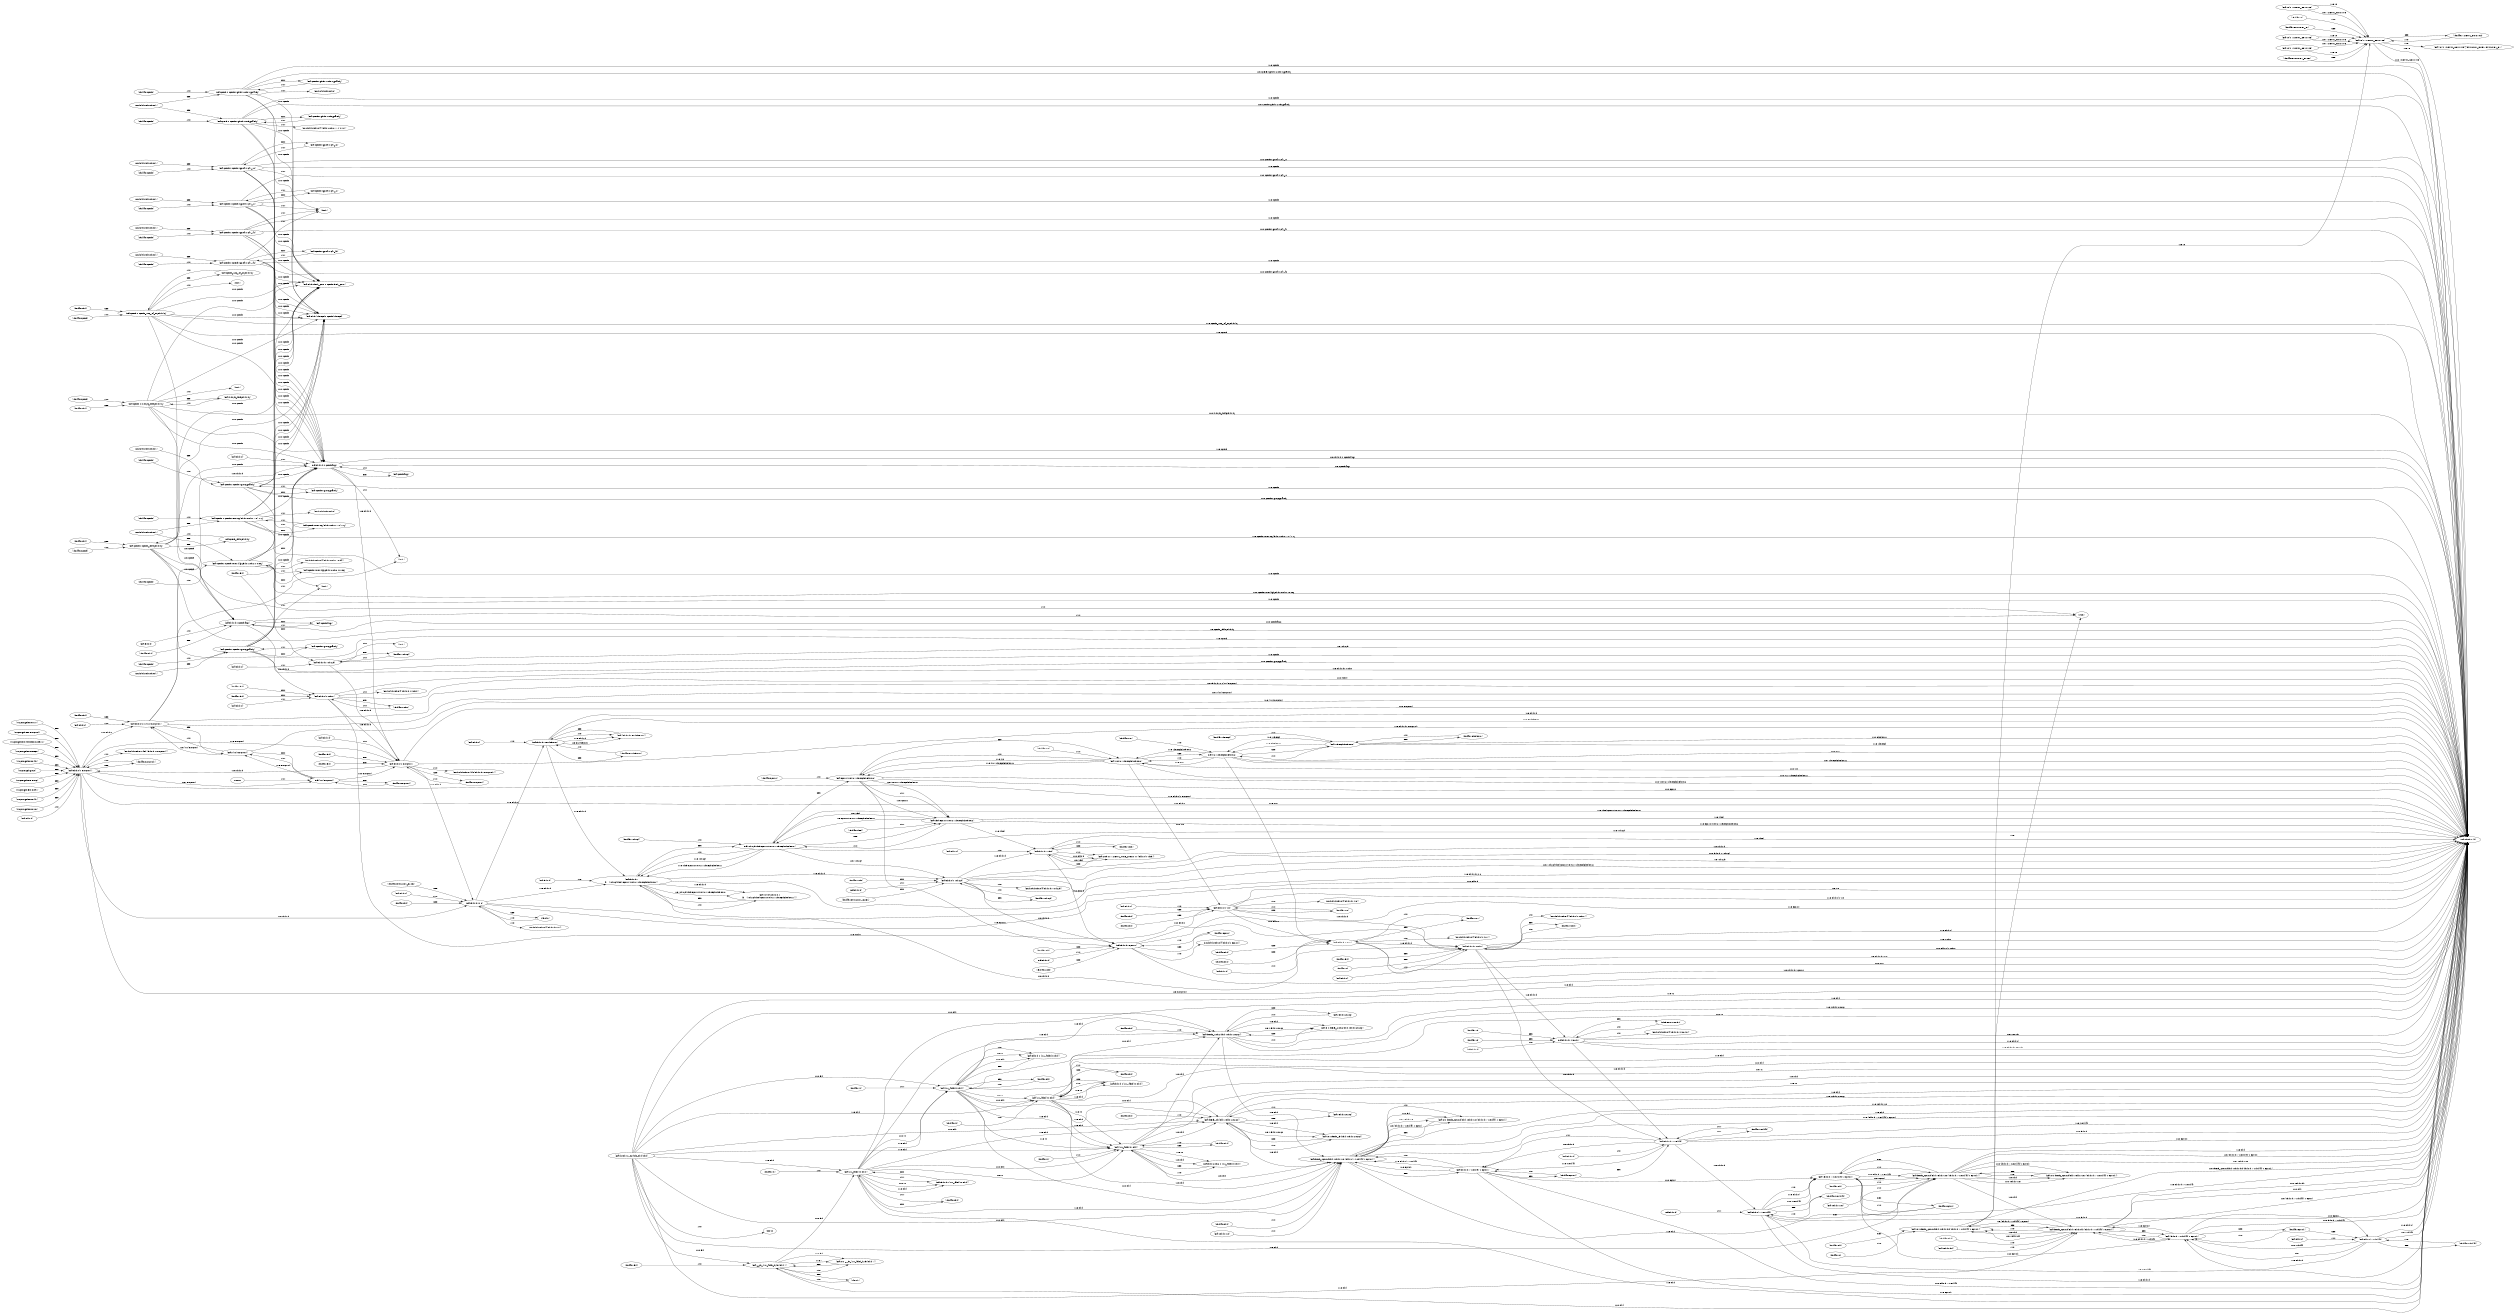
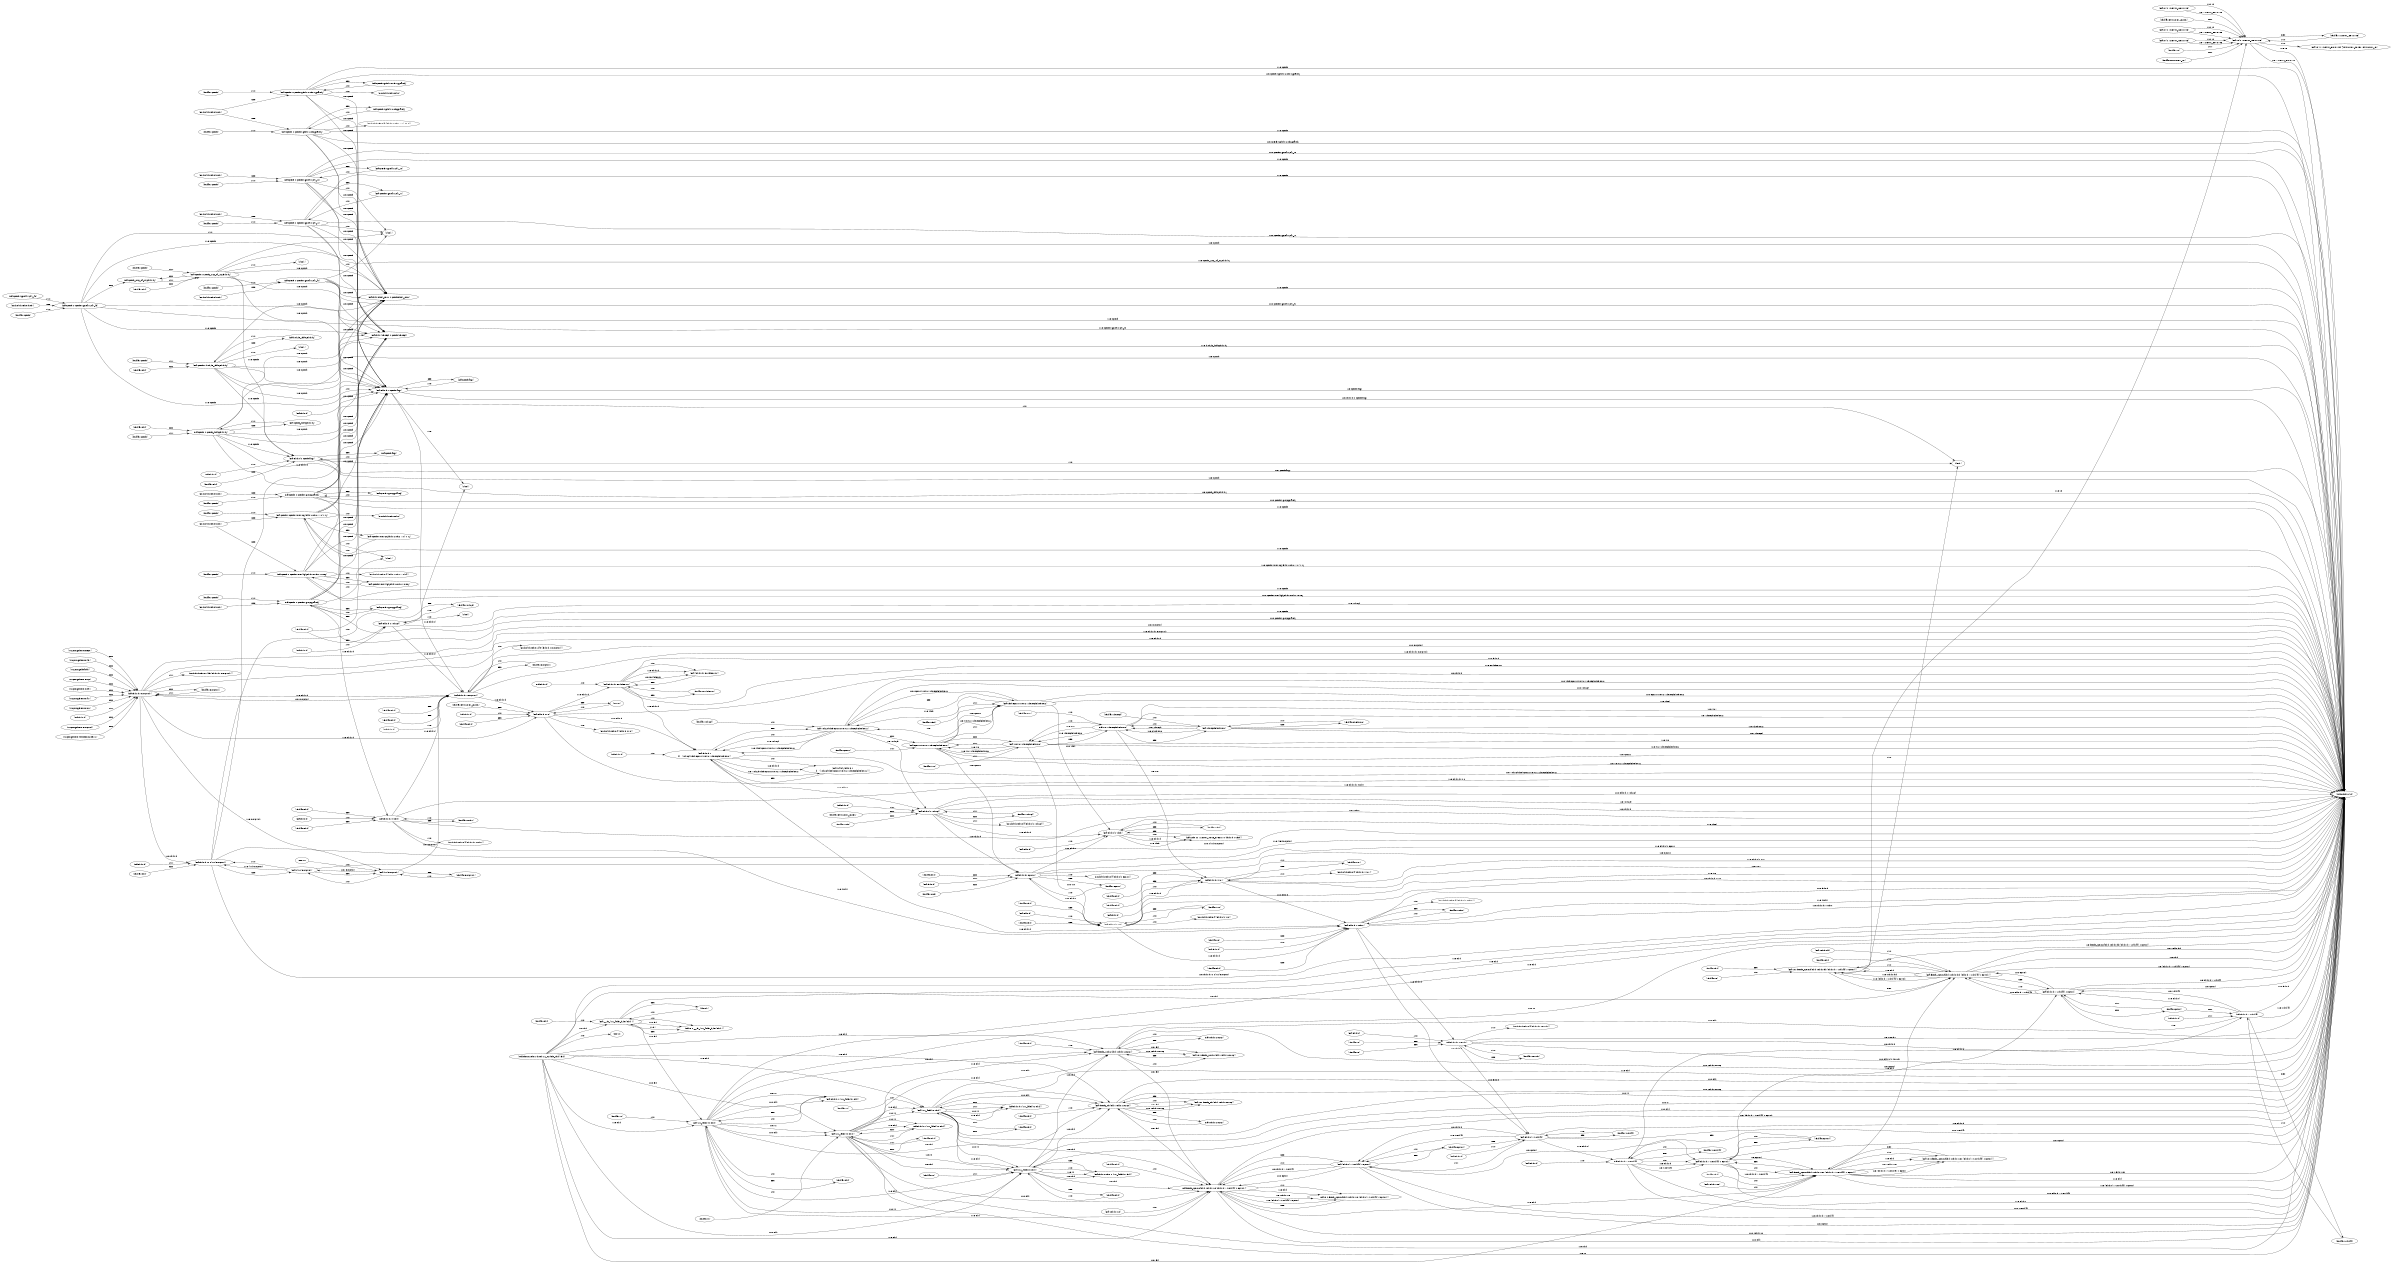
edge "(Call,opcode = opcode.u.gprefix->pfx_f3)" -> "(Call,opcode.u.gprefix->pfx_f3)": now "(Call,opcode = opcode.u.gprefix->pfx_f3)" -> "(Call,opcode_map_0f_38[ctxt->b])"
edge "(Call,~(u64)GroupMask)" -> "(MethodReturn,int)": label "DDG: (u64)GroupMask" -> "DDG: (u54)GroupMask"
node "(JumpTarget,case 0x66:)": removed
node "(JumpTarget,group:)": label "(JumpTarget,group:)" -> "(JumpTarget,default:)"
edge "(Call,ctxt->d & Stack)" -> "(Call,ctxt->d & Op3264)": reversed
node "(Literal,0)": label "(Literal,0)" -> "(Mmx,0)"
node "(CheckPerm,MemAbs)": label "(CheckPerm,MemAbs)" -> "(Identifier,MemAbs)"
node "(Call,struct x86_emulate_ctxt *ctxt)": label "(Call,struct x86_emulate_ctxt *ctxt)" -> "(MethodParameterIn,struct x86_emulate_ctxt *ctxt)"
